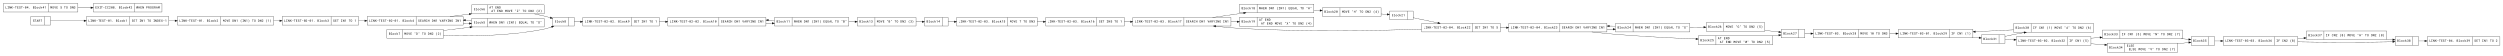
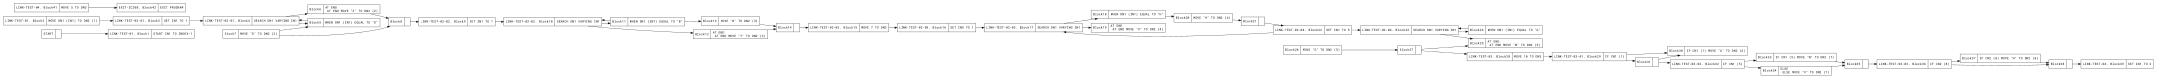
node "EXIT-IC208. Block42": text "WHEN PROGRAM" -> "EXIT PROGRAM"
node "LINK-TEST-01. Block1": text "SET IN1 TO INDEX-1" -> "START IN1 TO INDEX-1"
edge "LINK-TEST-01. Block1" -> "LINK-TEST-01. Block2": removed
edge "Block24" -> "Block26": removed
edge "Block30" -> "LINK-TEST-03-01. Block29": reversed
node "Block12": added
edge "Block25" -> "Block27": reversed
